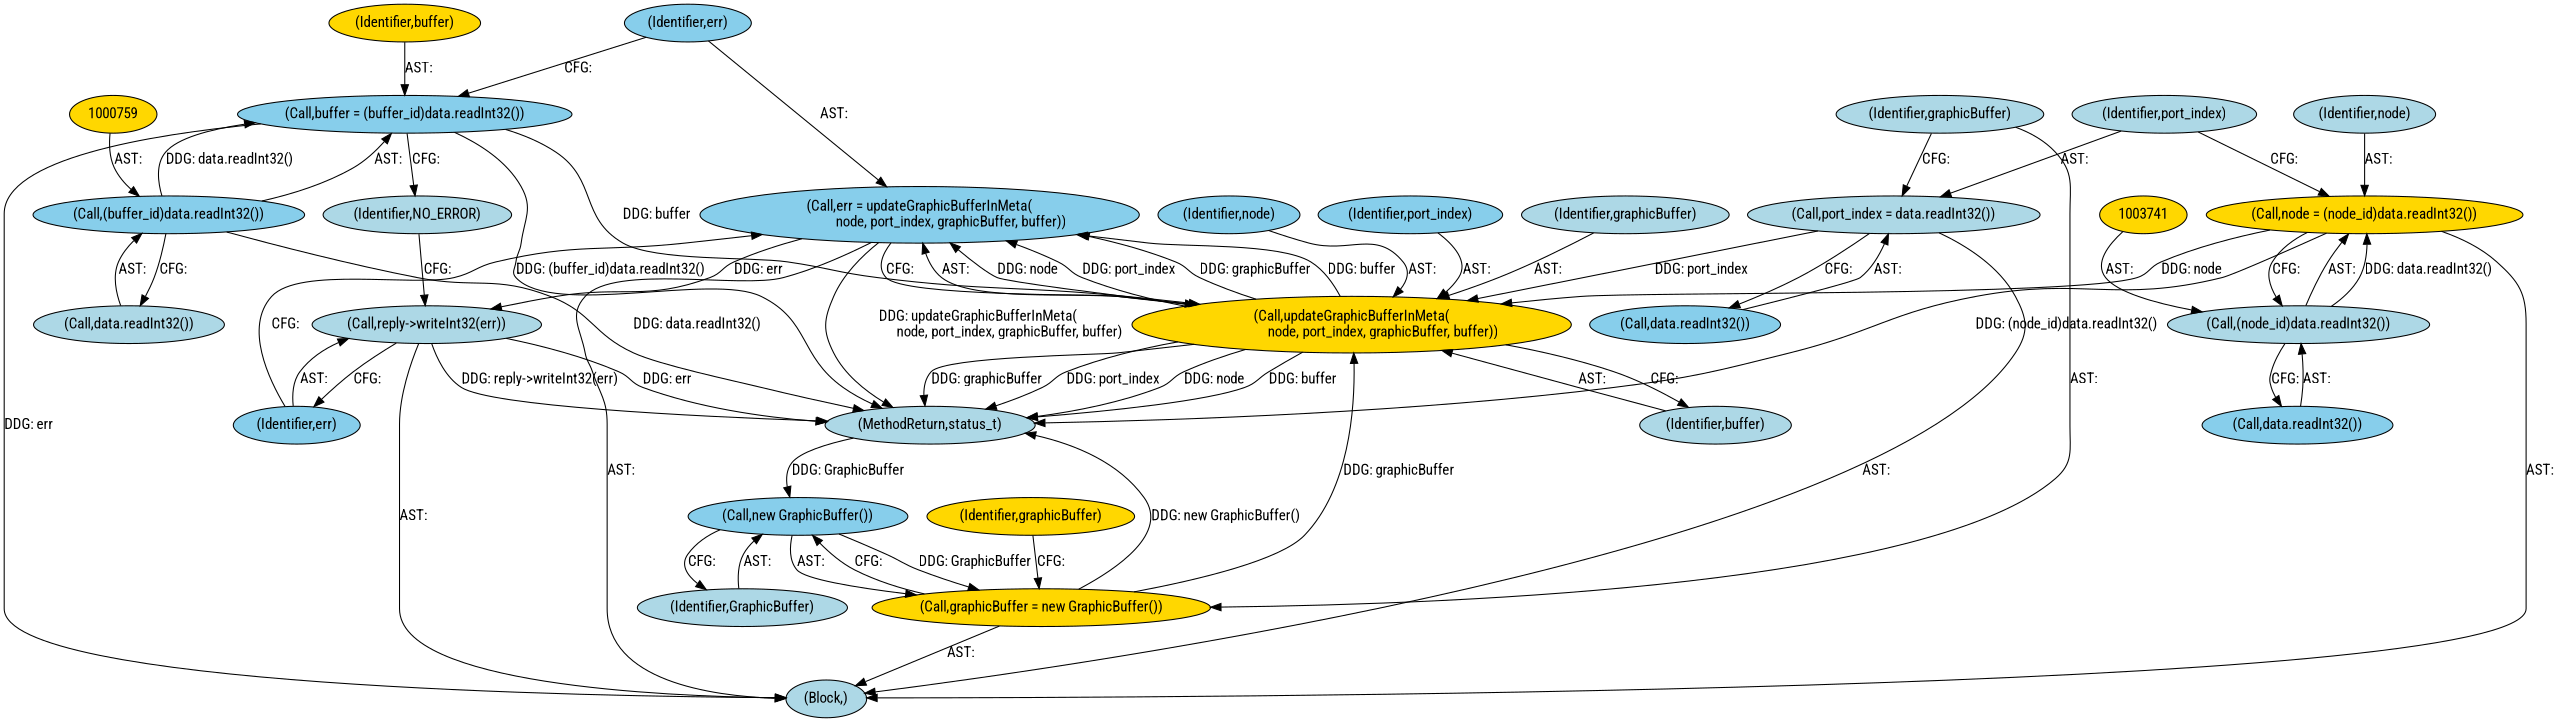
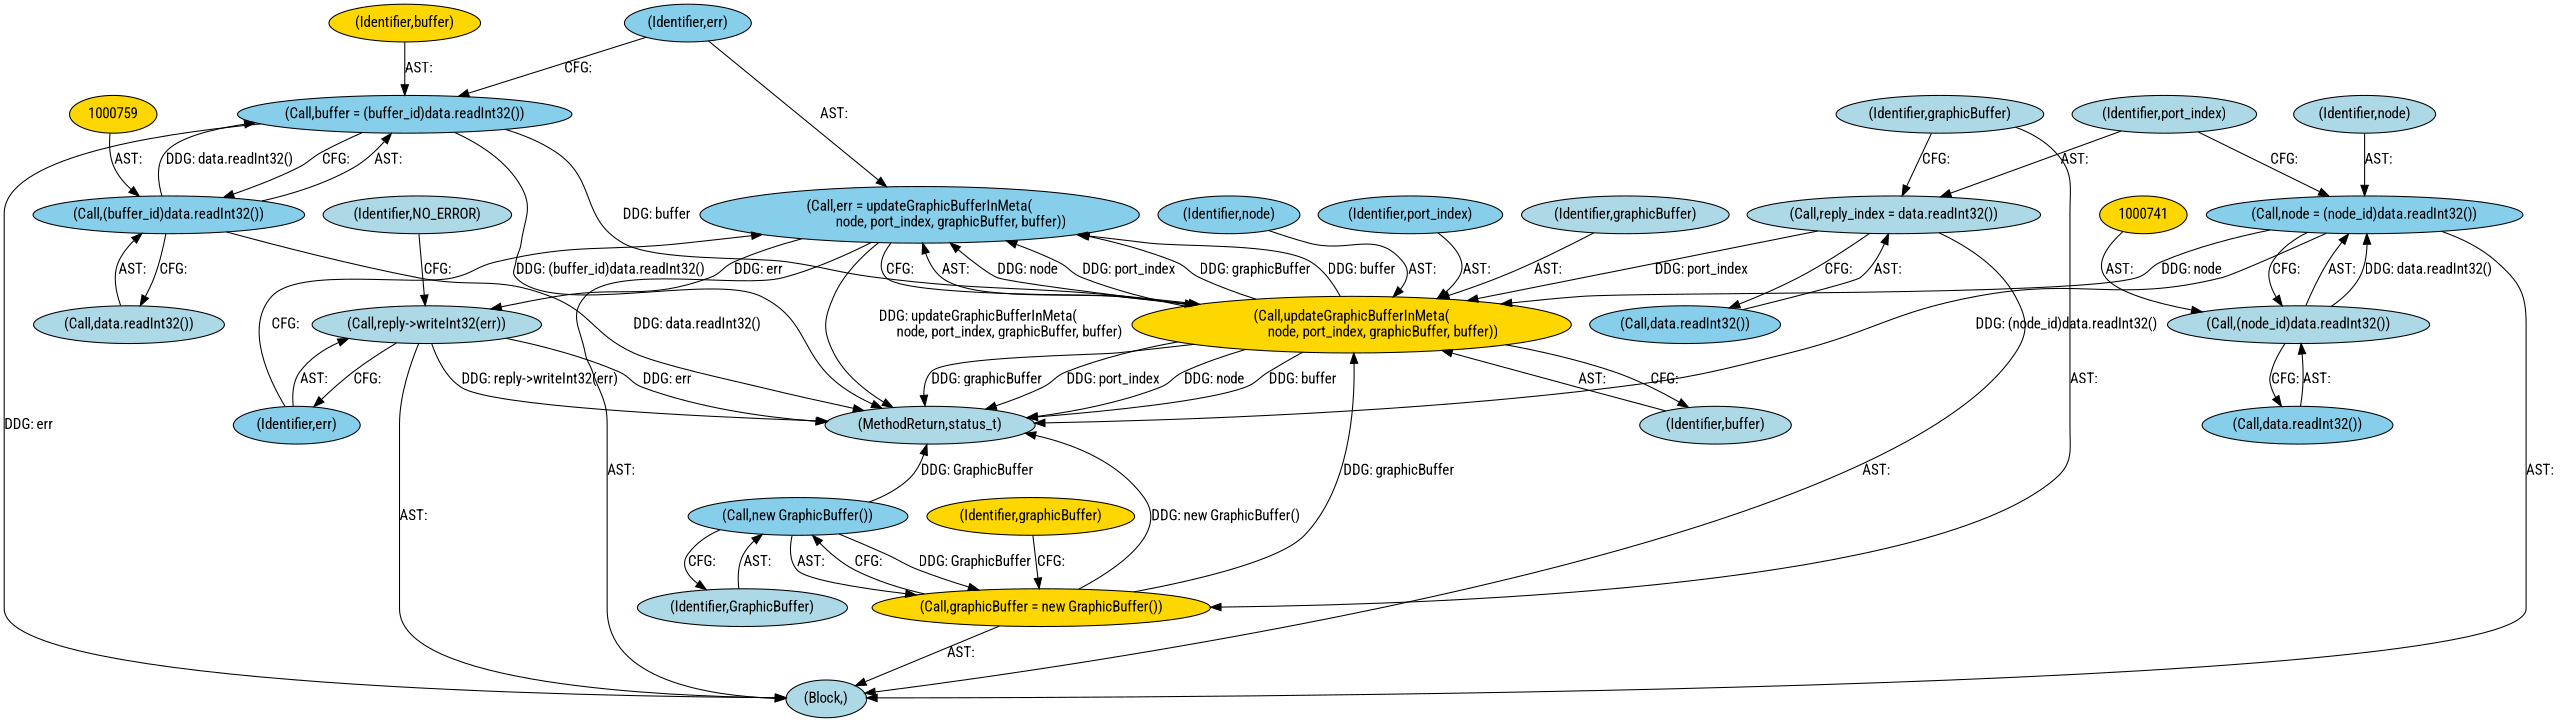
edge "(Call,buffer = (buffer_id)data.readInt32())" -> "(Identifier,NO_ERROR)": now "(Call,buffer = (buffer_id)data.readInt32())" -> "(Call,(buffer_id)data.readInt32())"
node "(Call,port_index = data.readInt32())": label "(Call,port_index = data.readInt32())" -> "(Call,reply_index = data.readInt32())"
node "1003741": label "1003741" -> "1000741"
node "(Call,node = (node_id)data.readInt32())": fillcolor gold -> skyblue
edge "(MethodReturn,status_t)" -> "(Call,new GraphicBuffer())": reversed
